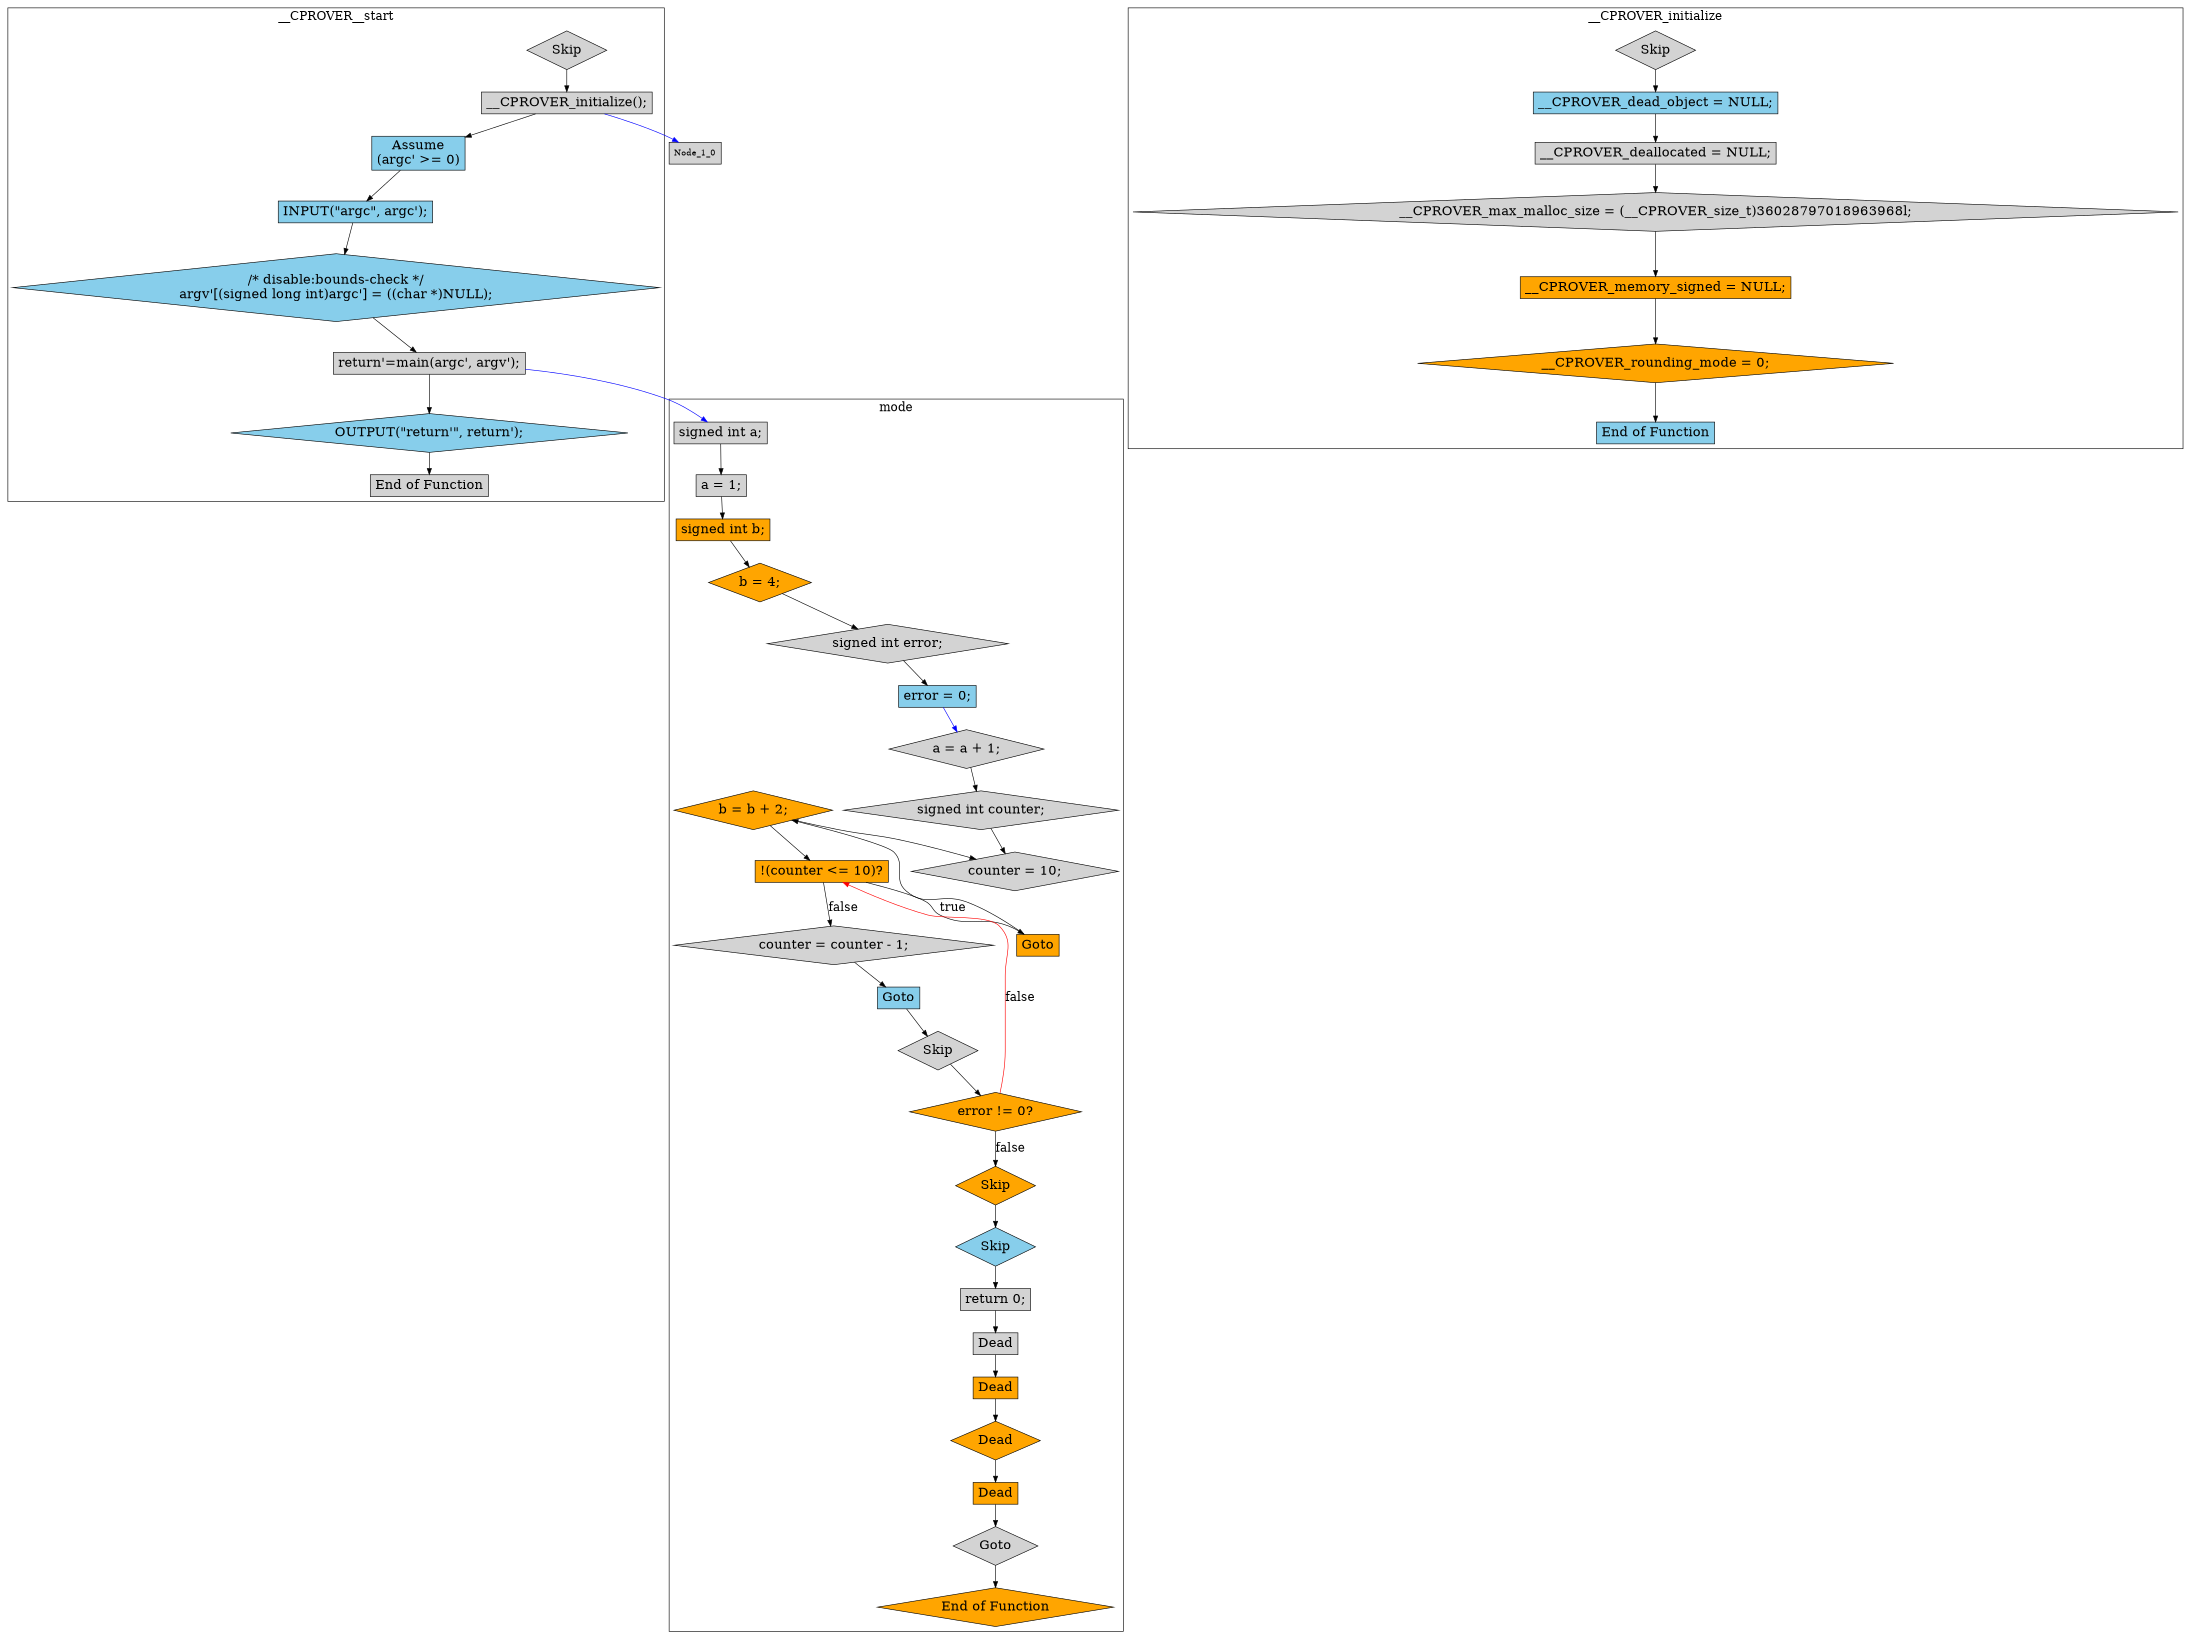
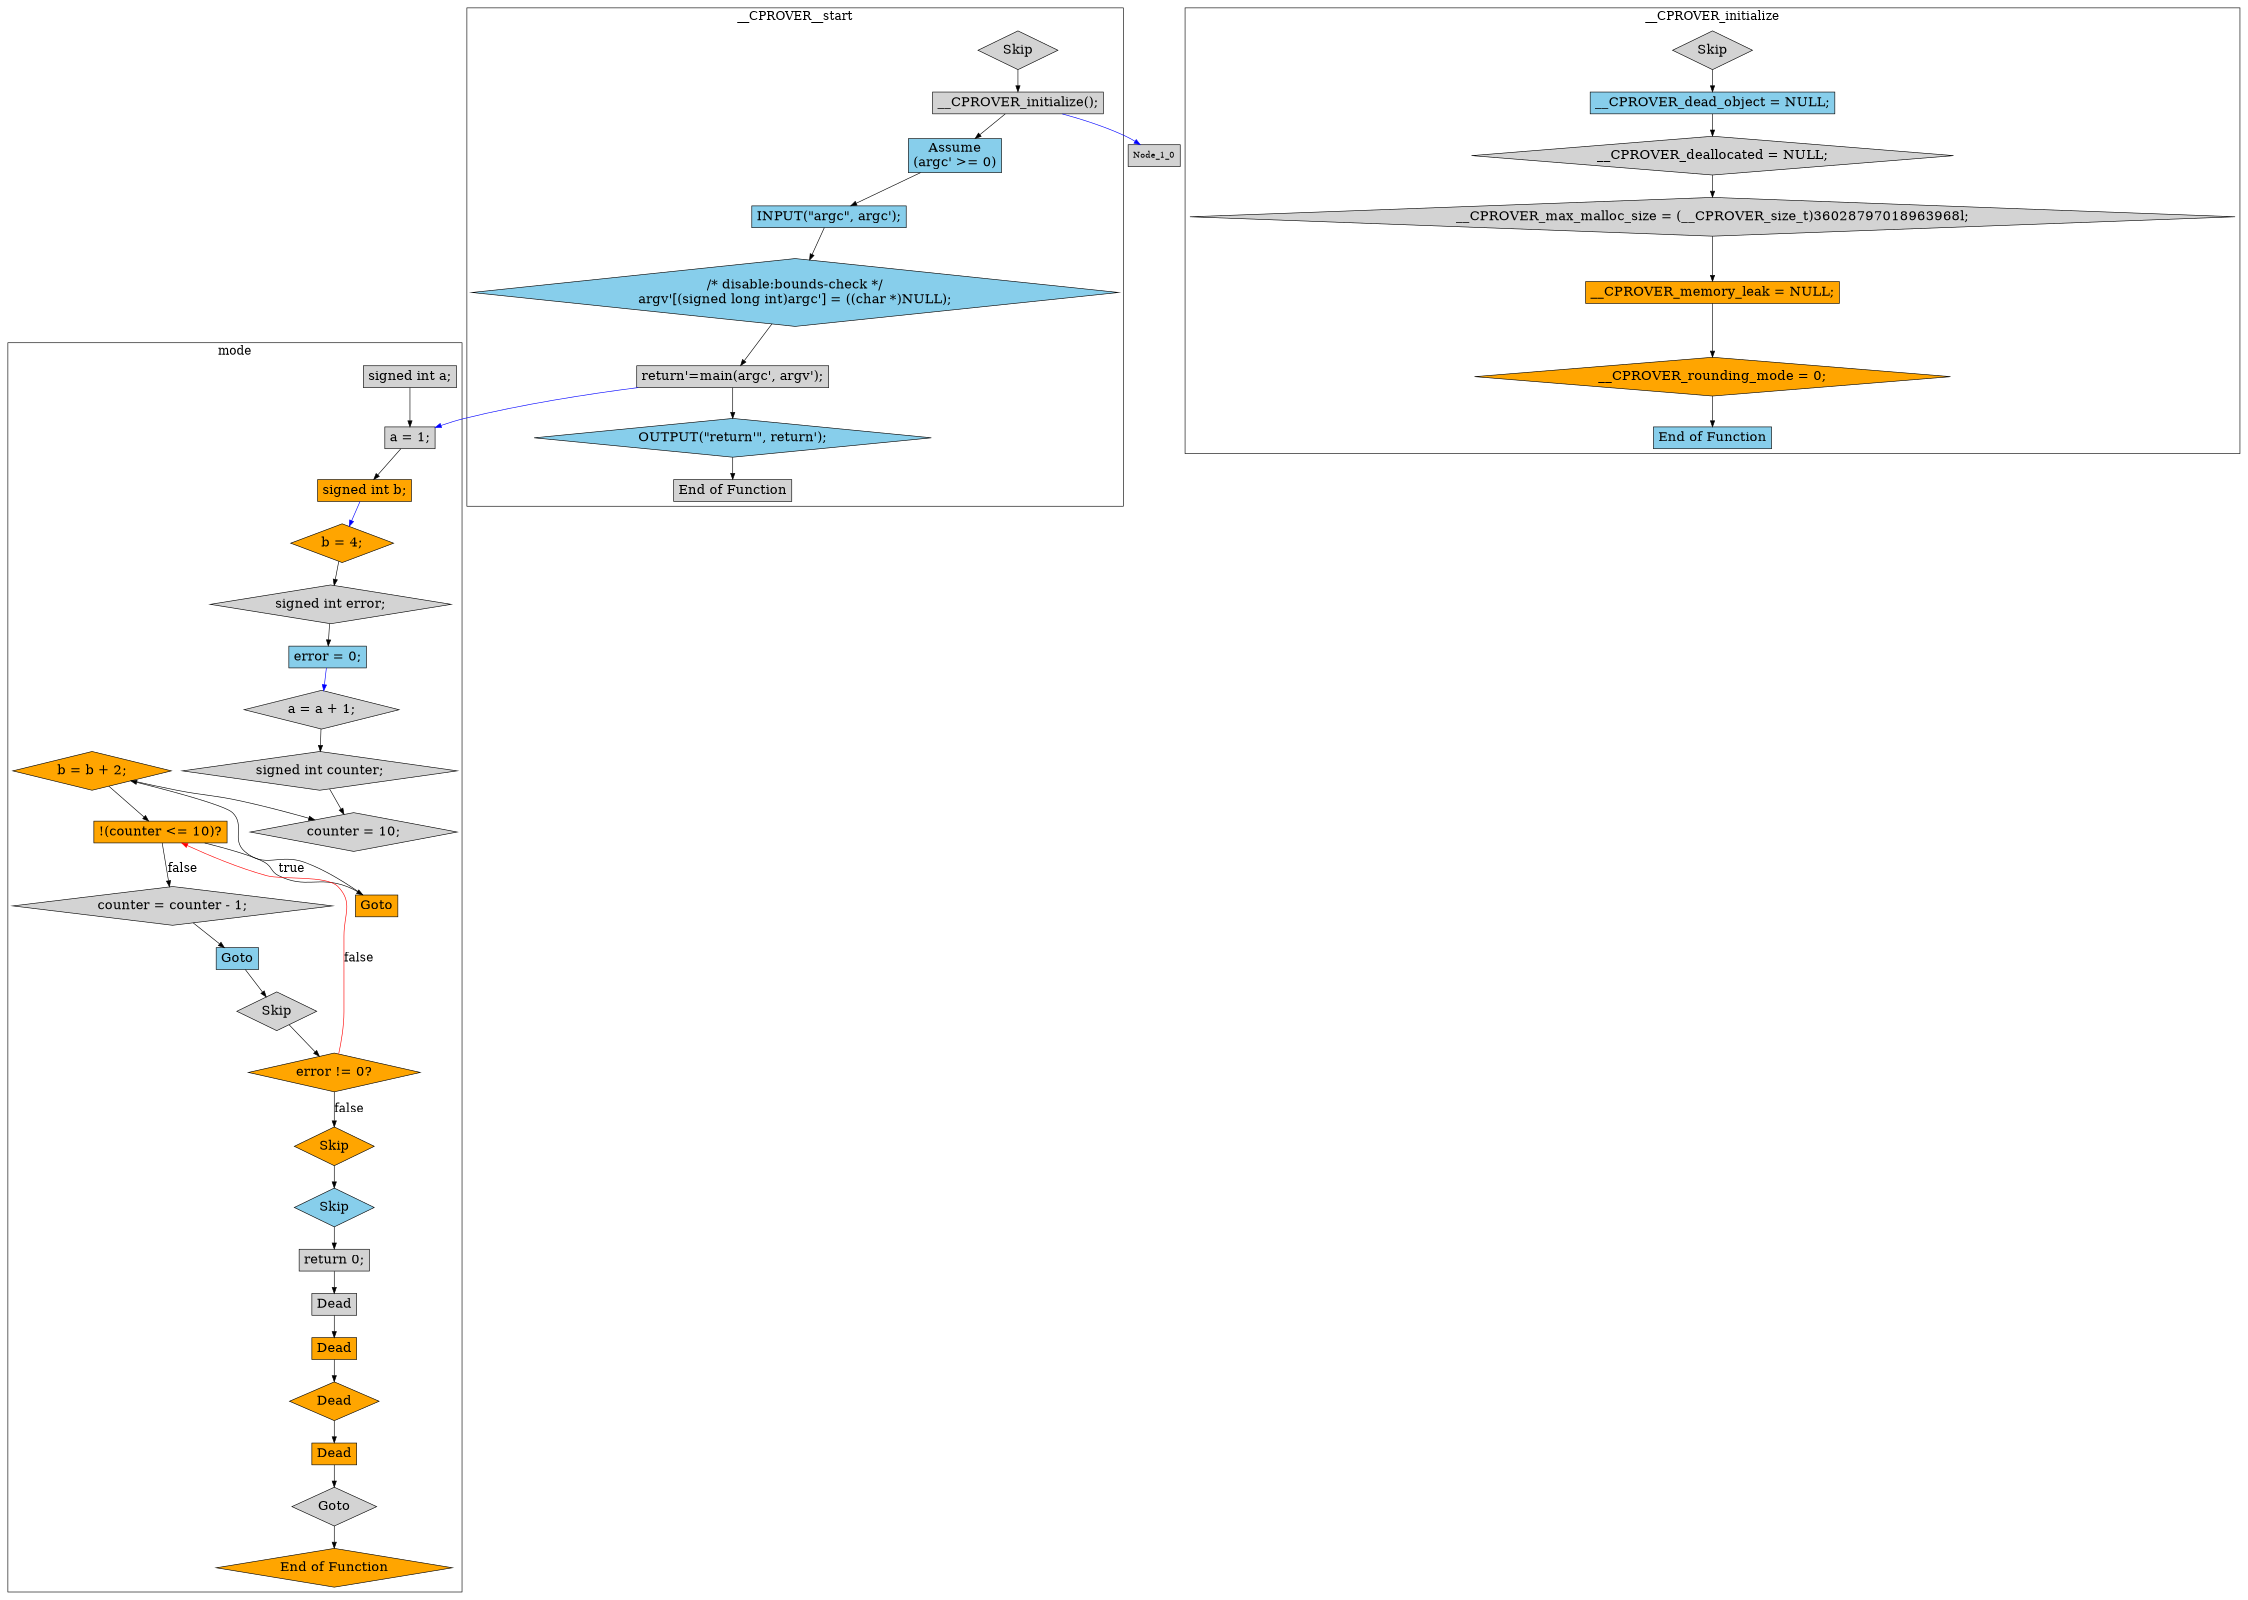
node "__CPROVER_deallocated = NULL;": shape box -> diamond
node "__CPROVER_memory_signed = NULL;": label "__CPROVER_memory_signed = NULL;" -> "__CPROVER_memory_leak = NULL;"
edge "return'=main(argc', argv');" -> "signed int a;": now "return'=main(argc', argv');" -> "a = 1;"
edge "signed int b;" -> "b = 4;": color black -> blue
